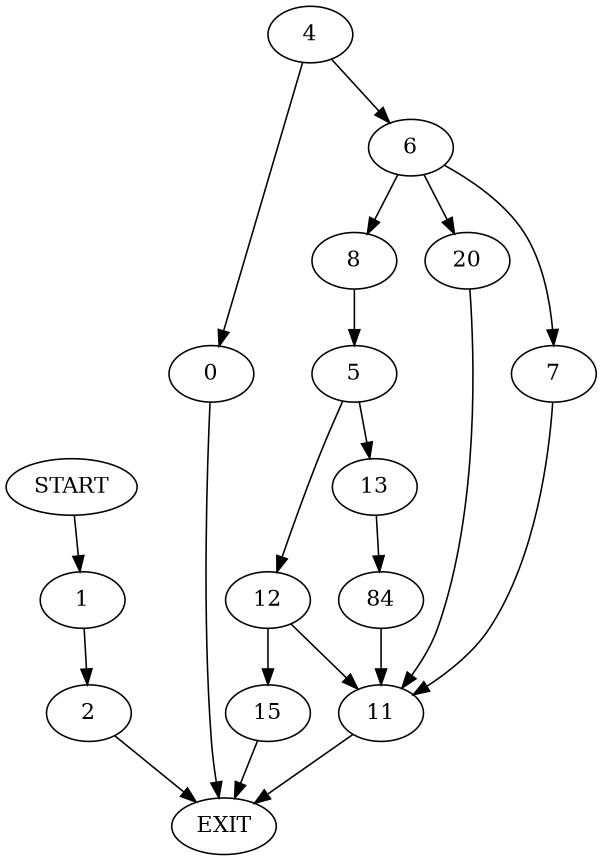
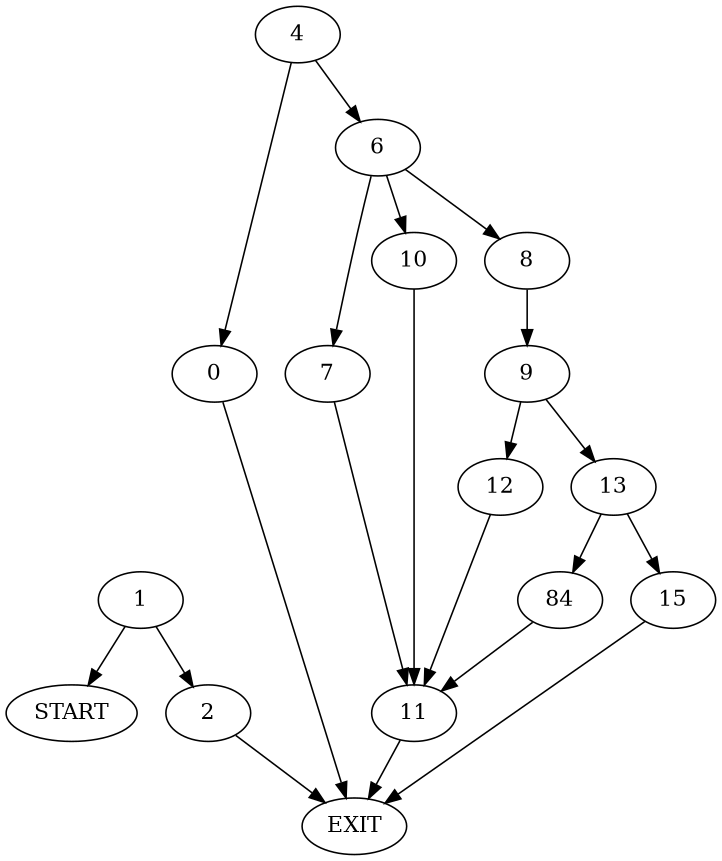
node "20": label "20" -> "10"
node "5": label "5" -> "9"
edge "START" -> "1": reversed
edge "12" -> "15": now "13" -> "15"
